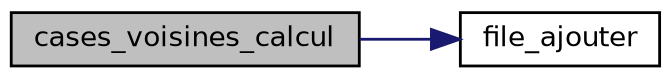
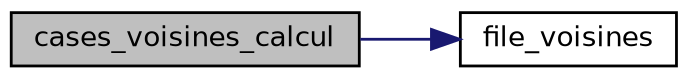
node "file_ajouter": label "file_ajouter" -> "file_voisines"
